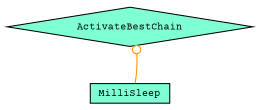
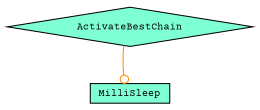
edge "MilliSleep" -> "ActivateBestChain": reversed
